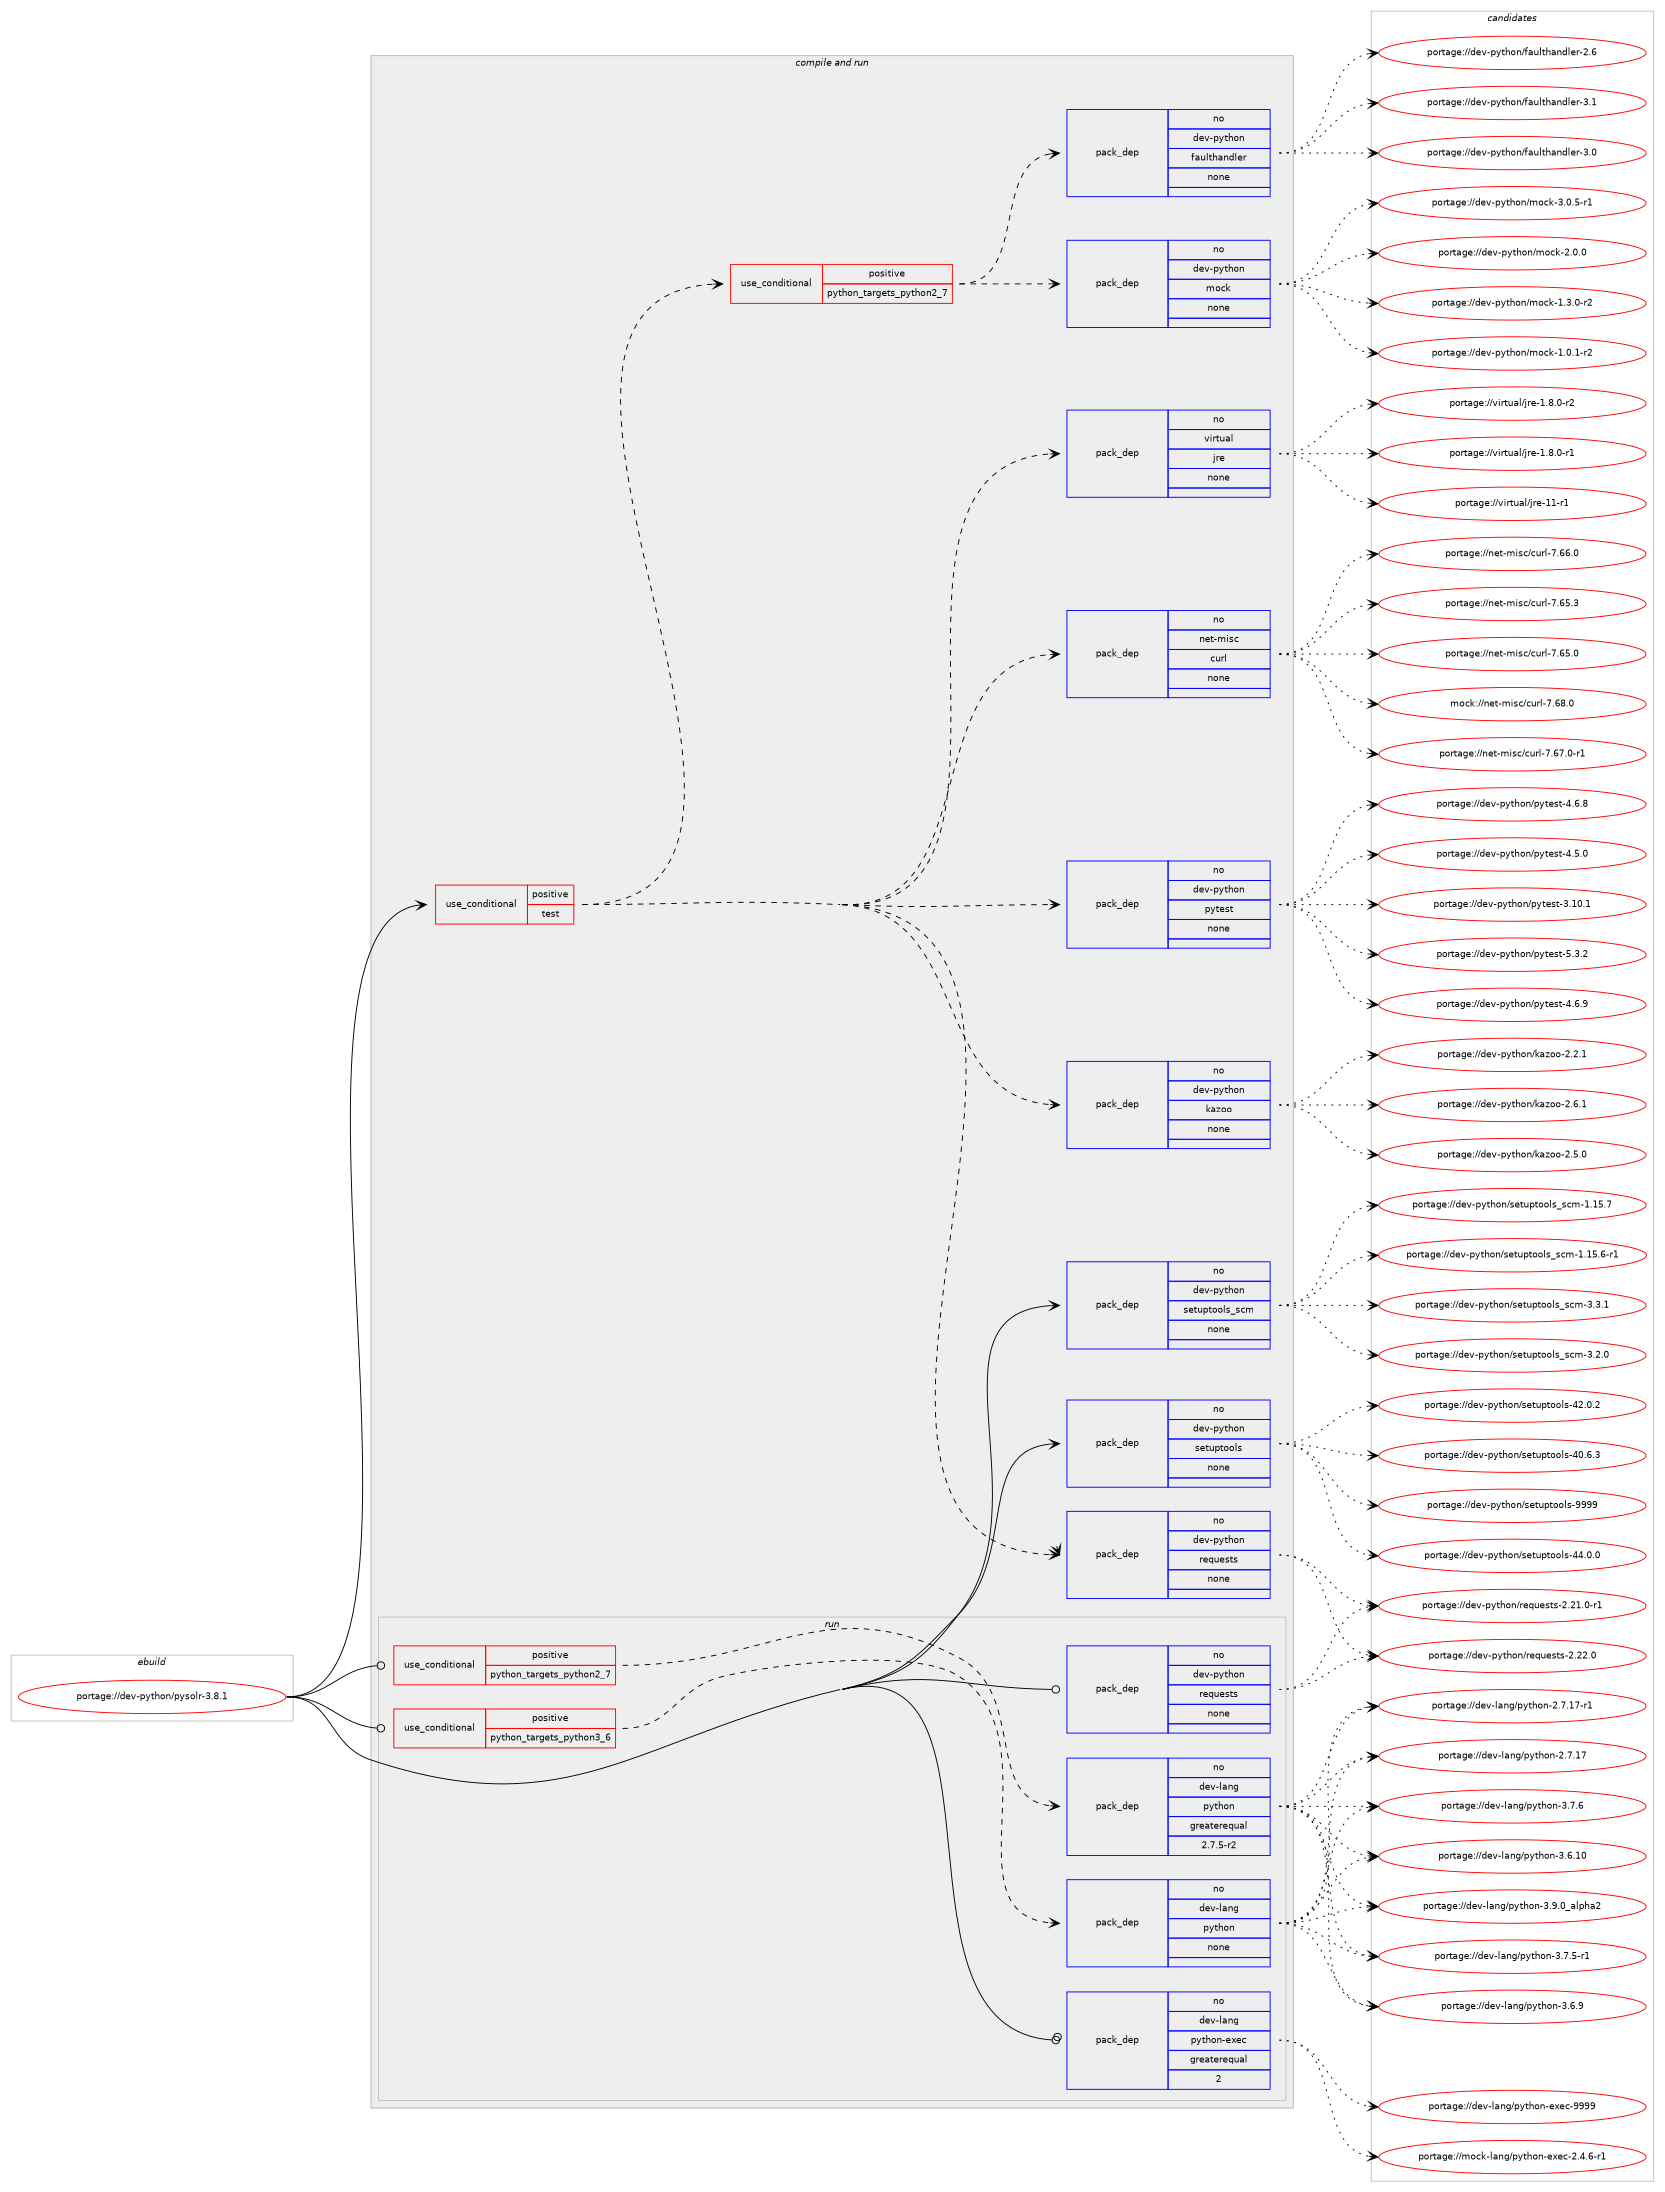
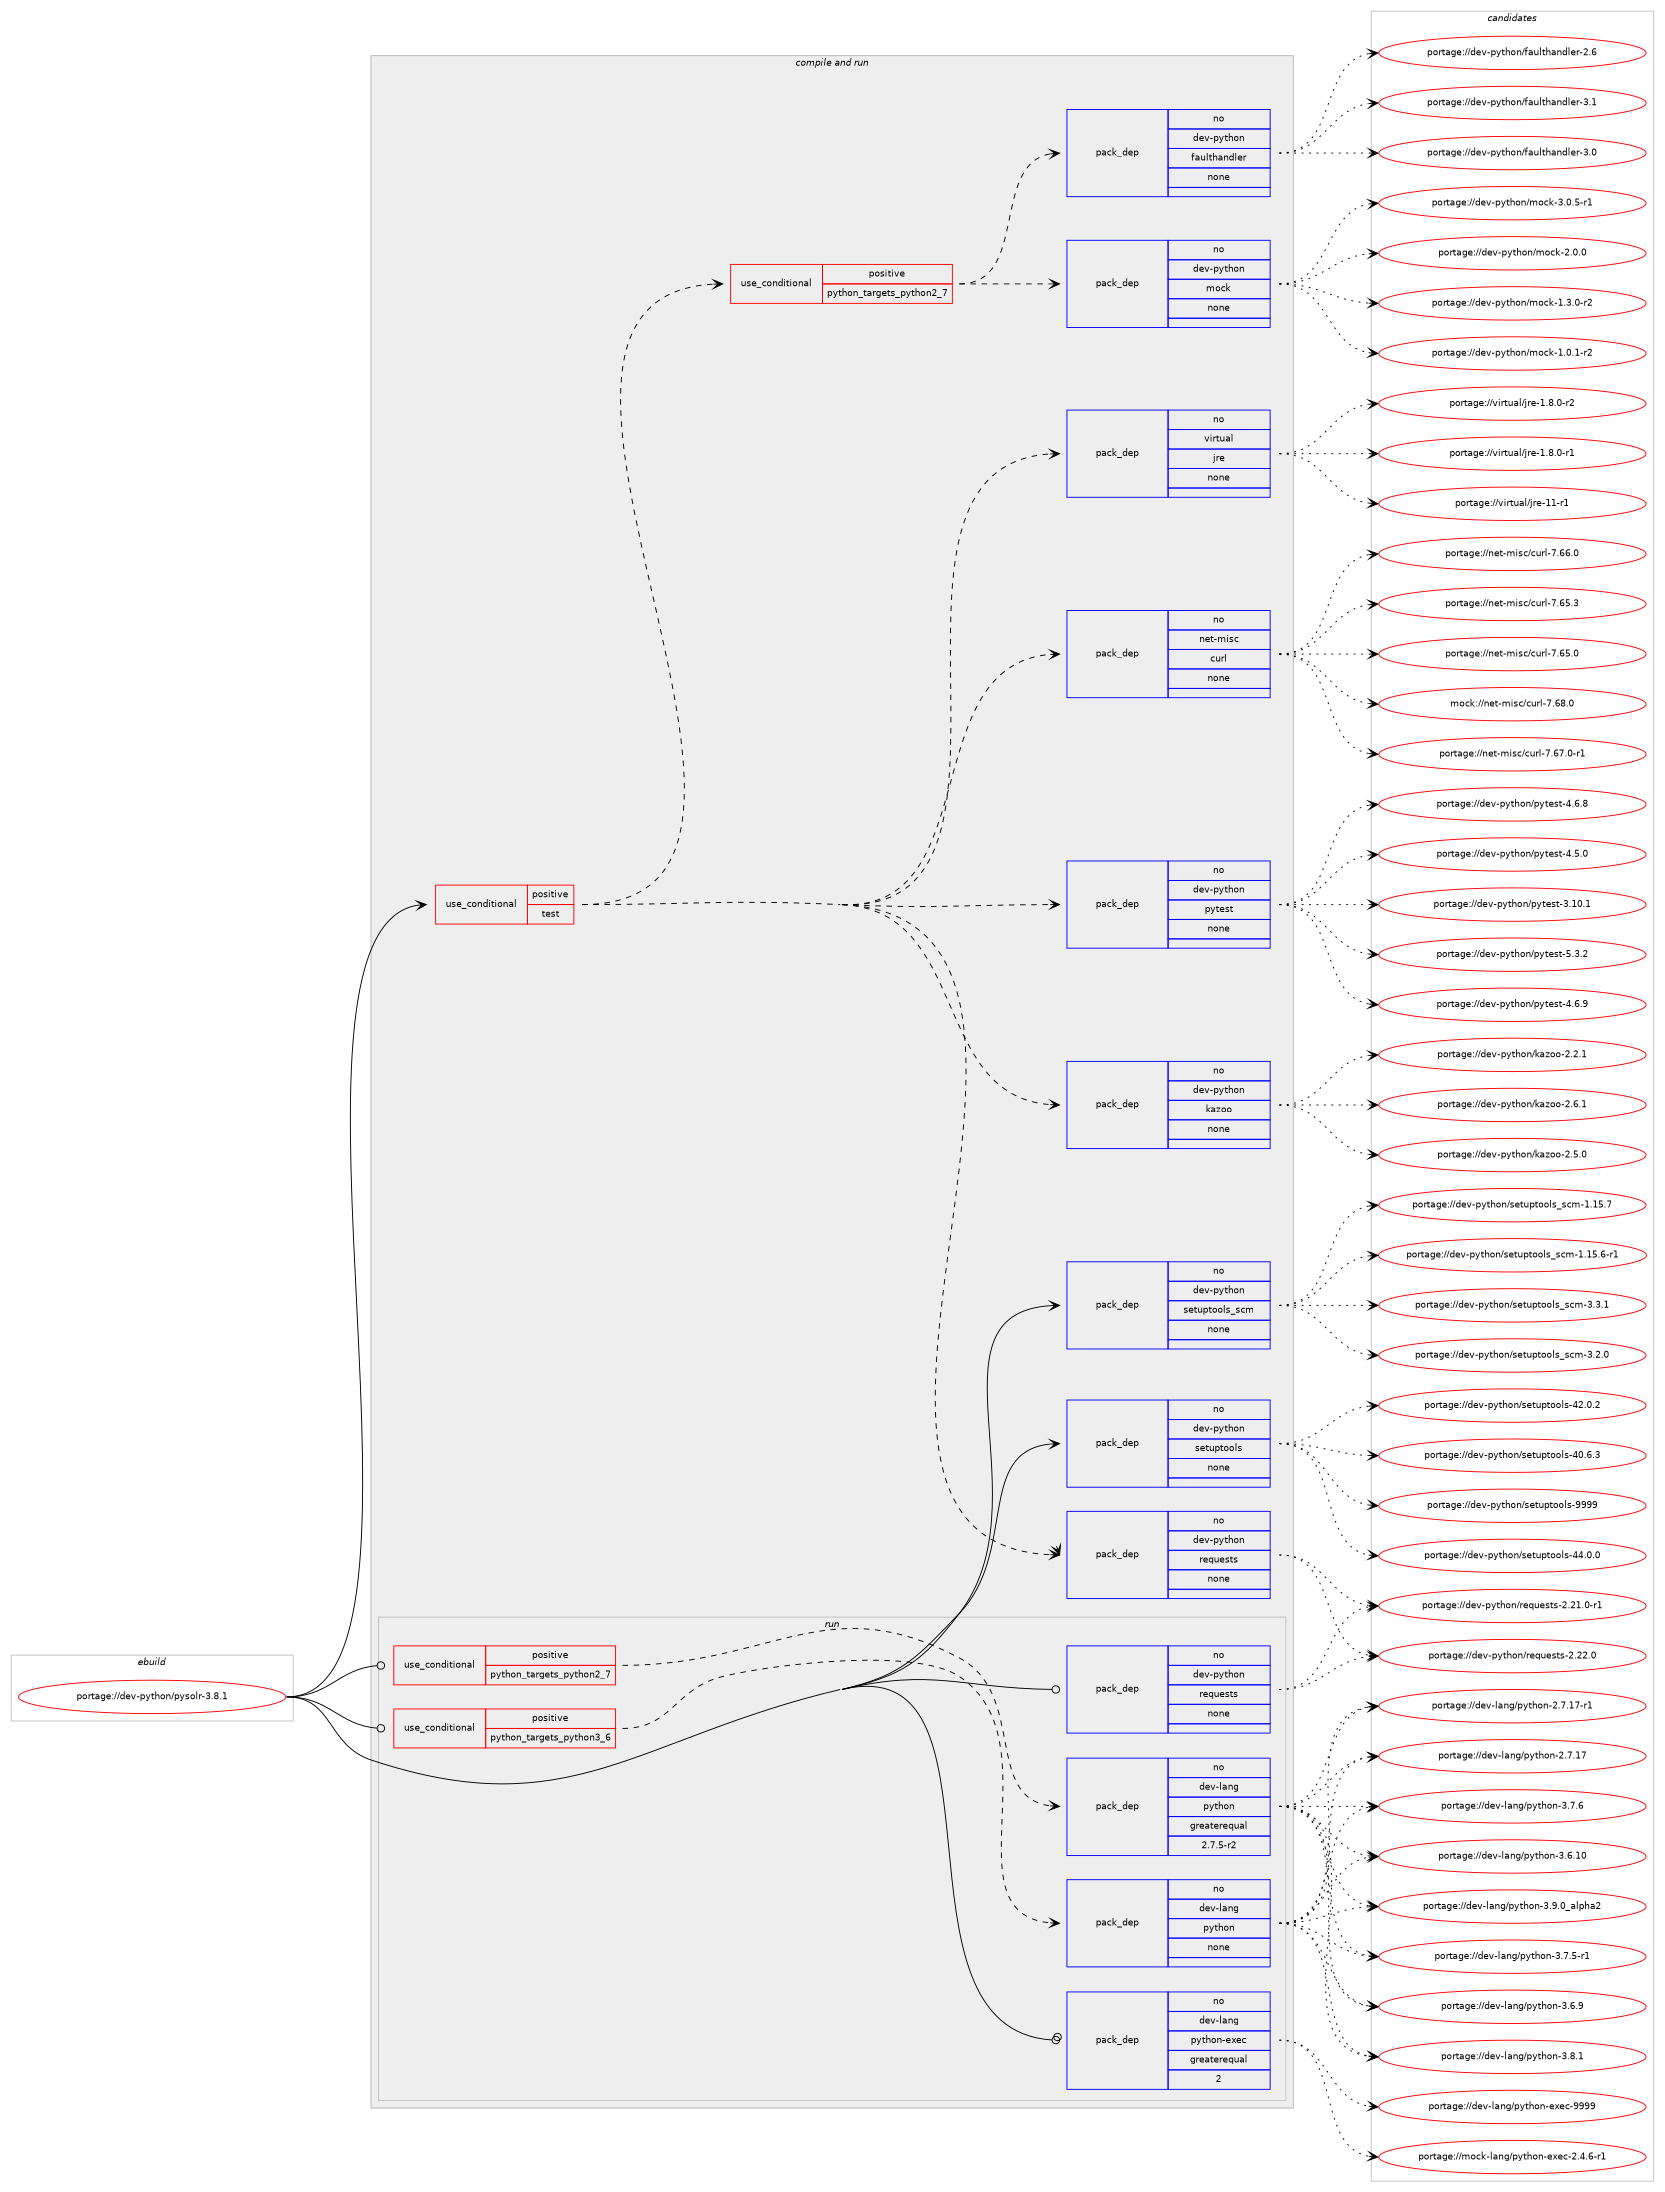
node "portage://dev-lang/python-3.8.1": added
